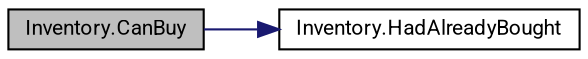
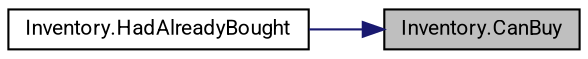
edge "Inventory.CanBuy" -> "Inventory.HadAlreadyBought": reversed
